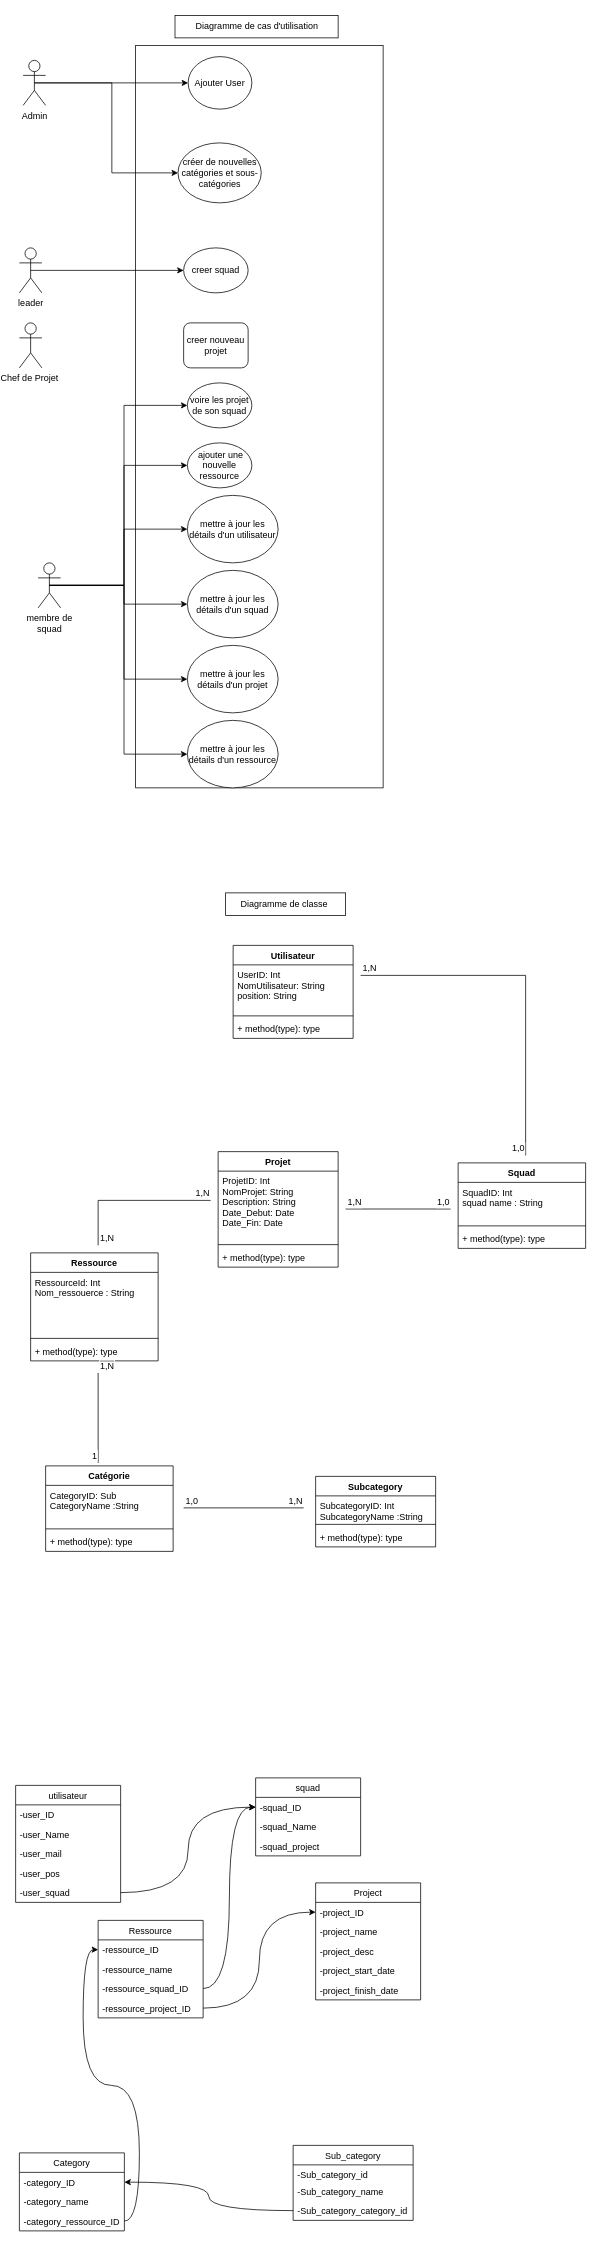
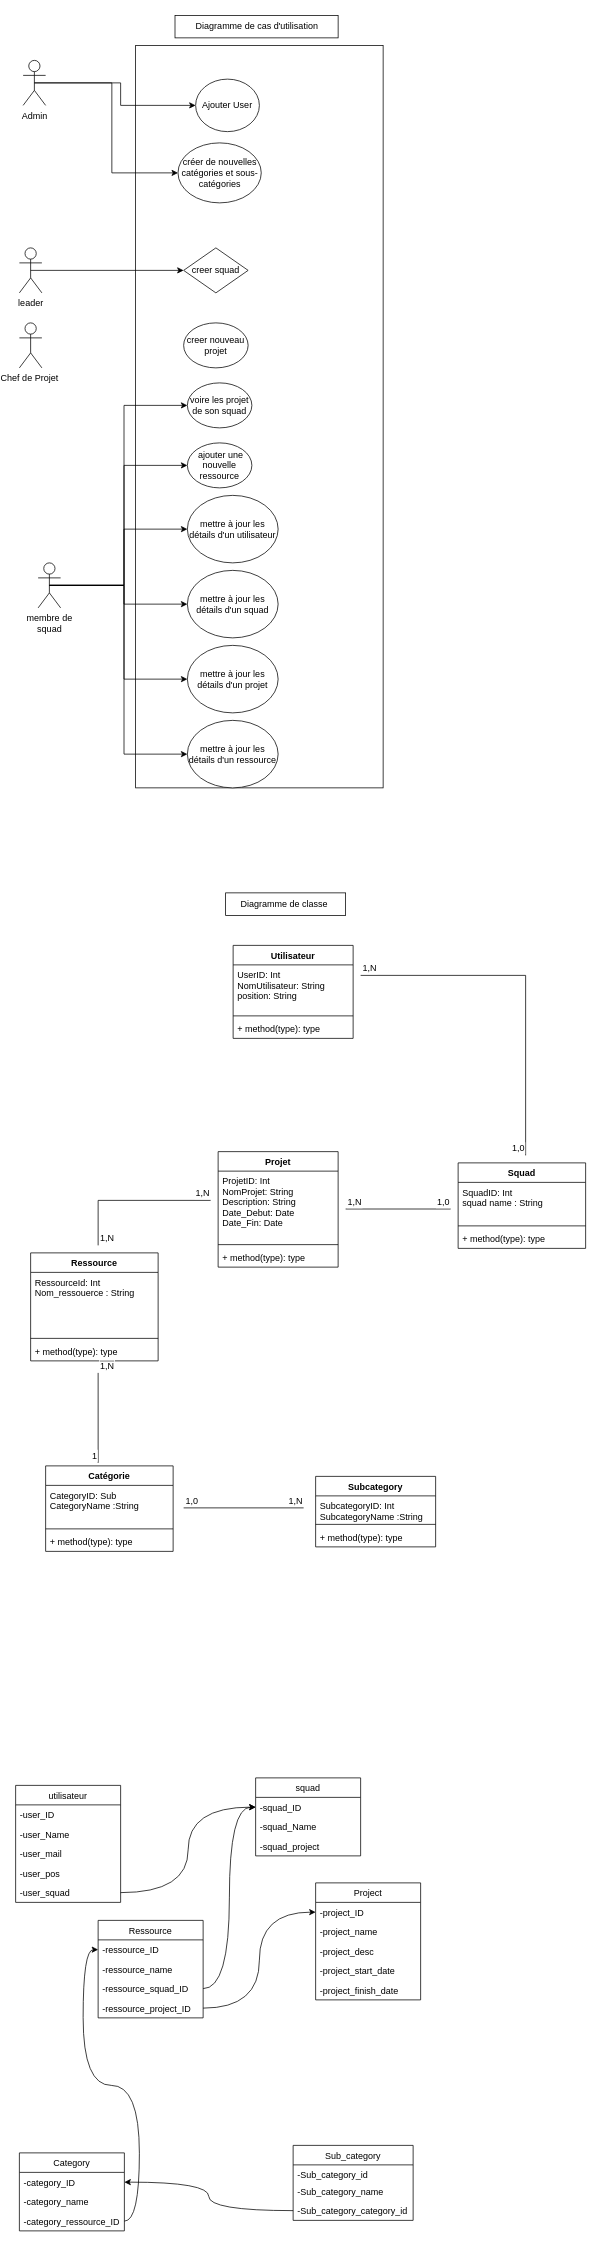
node "Ajouter User": moved (220, 83) -> (227, 105)
node "creer squad": shape ellipse -> diamond
node "creer nouveau projet": shape rounded rectangle -> ellipse
